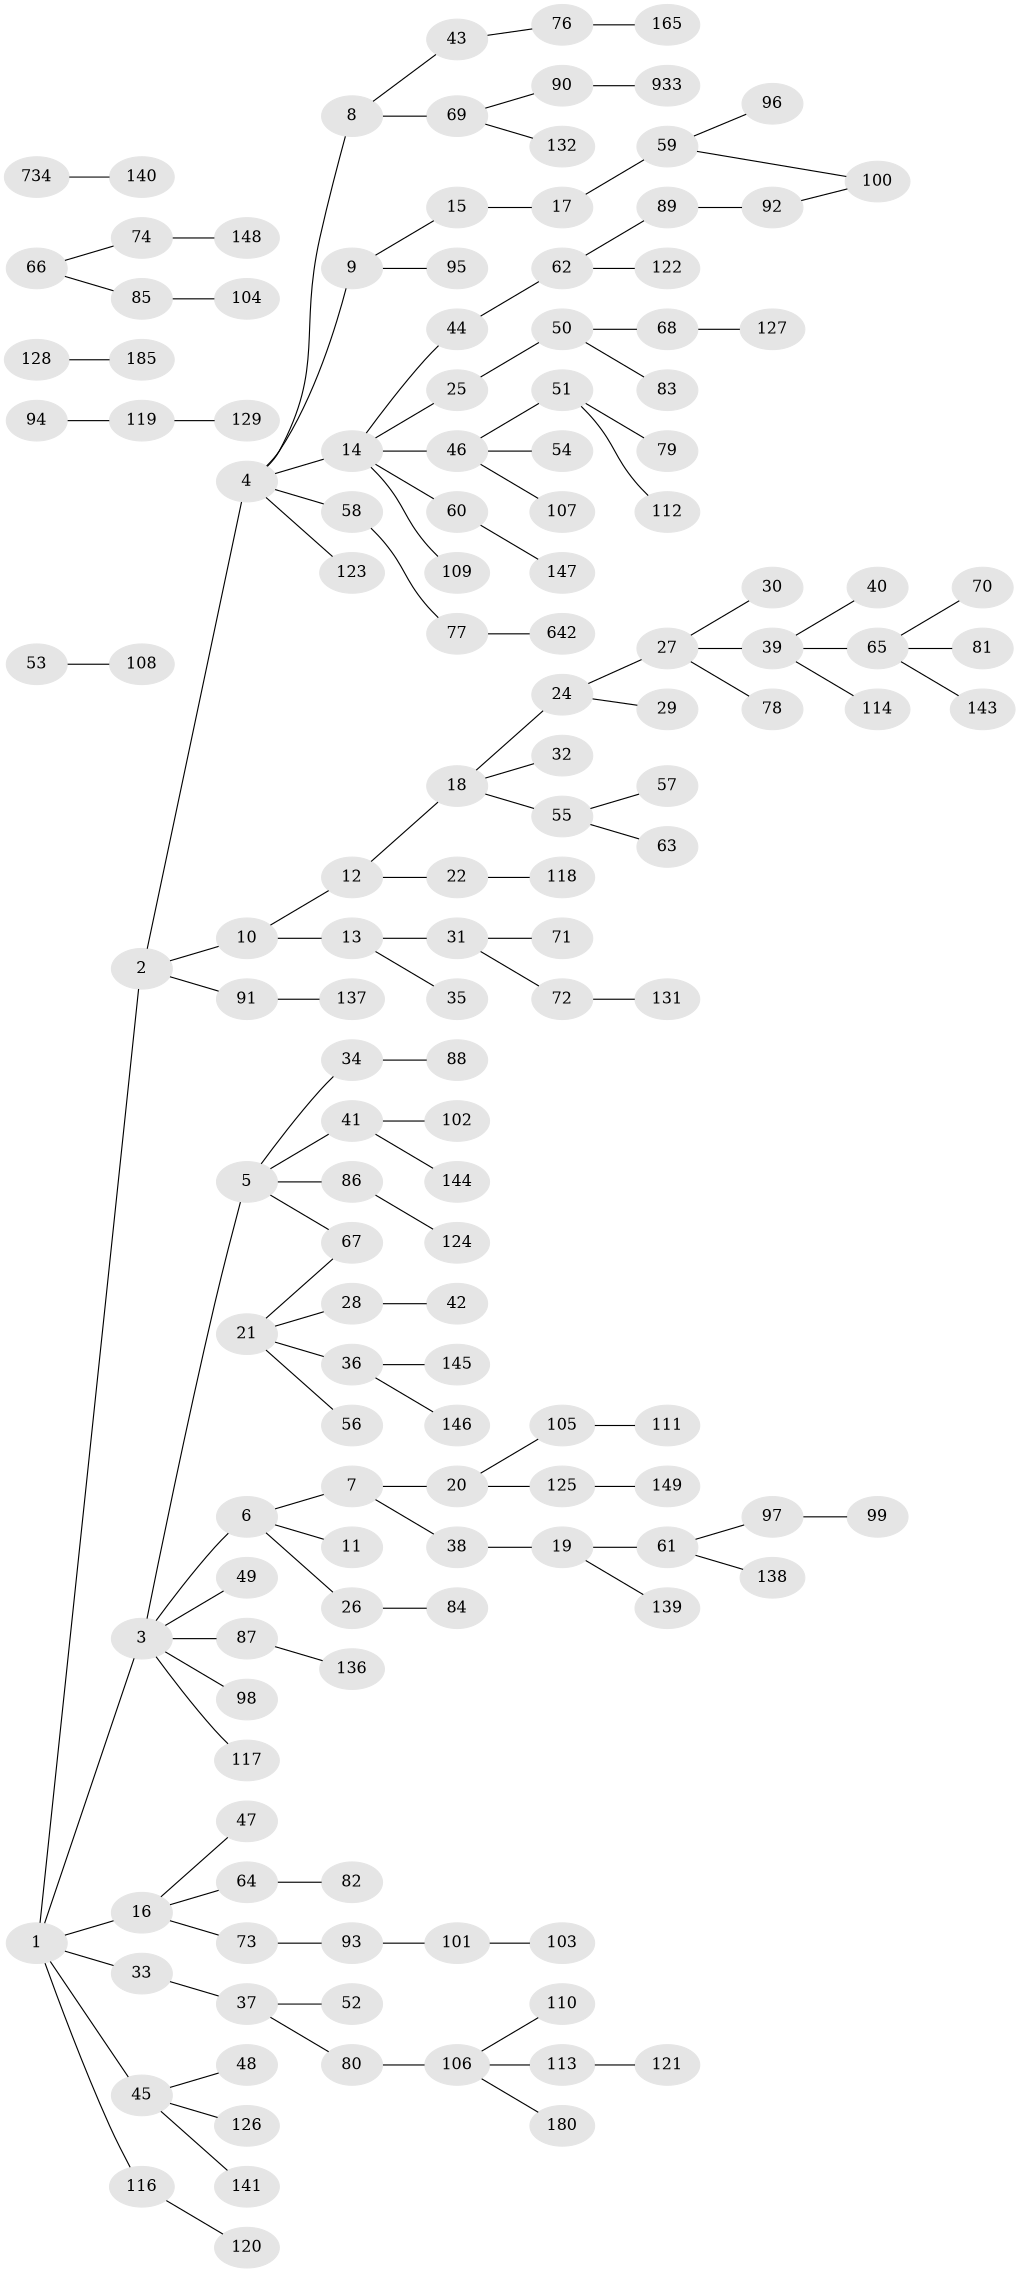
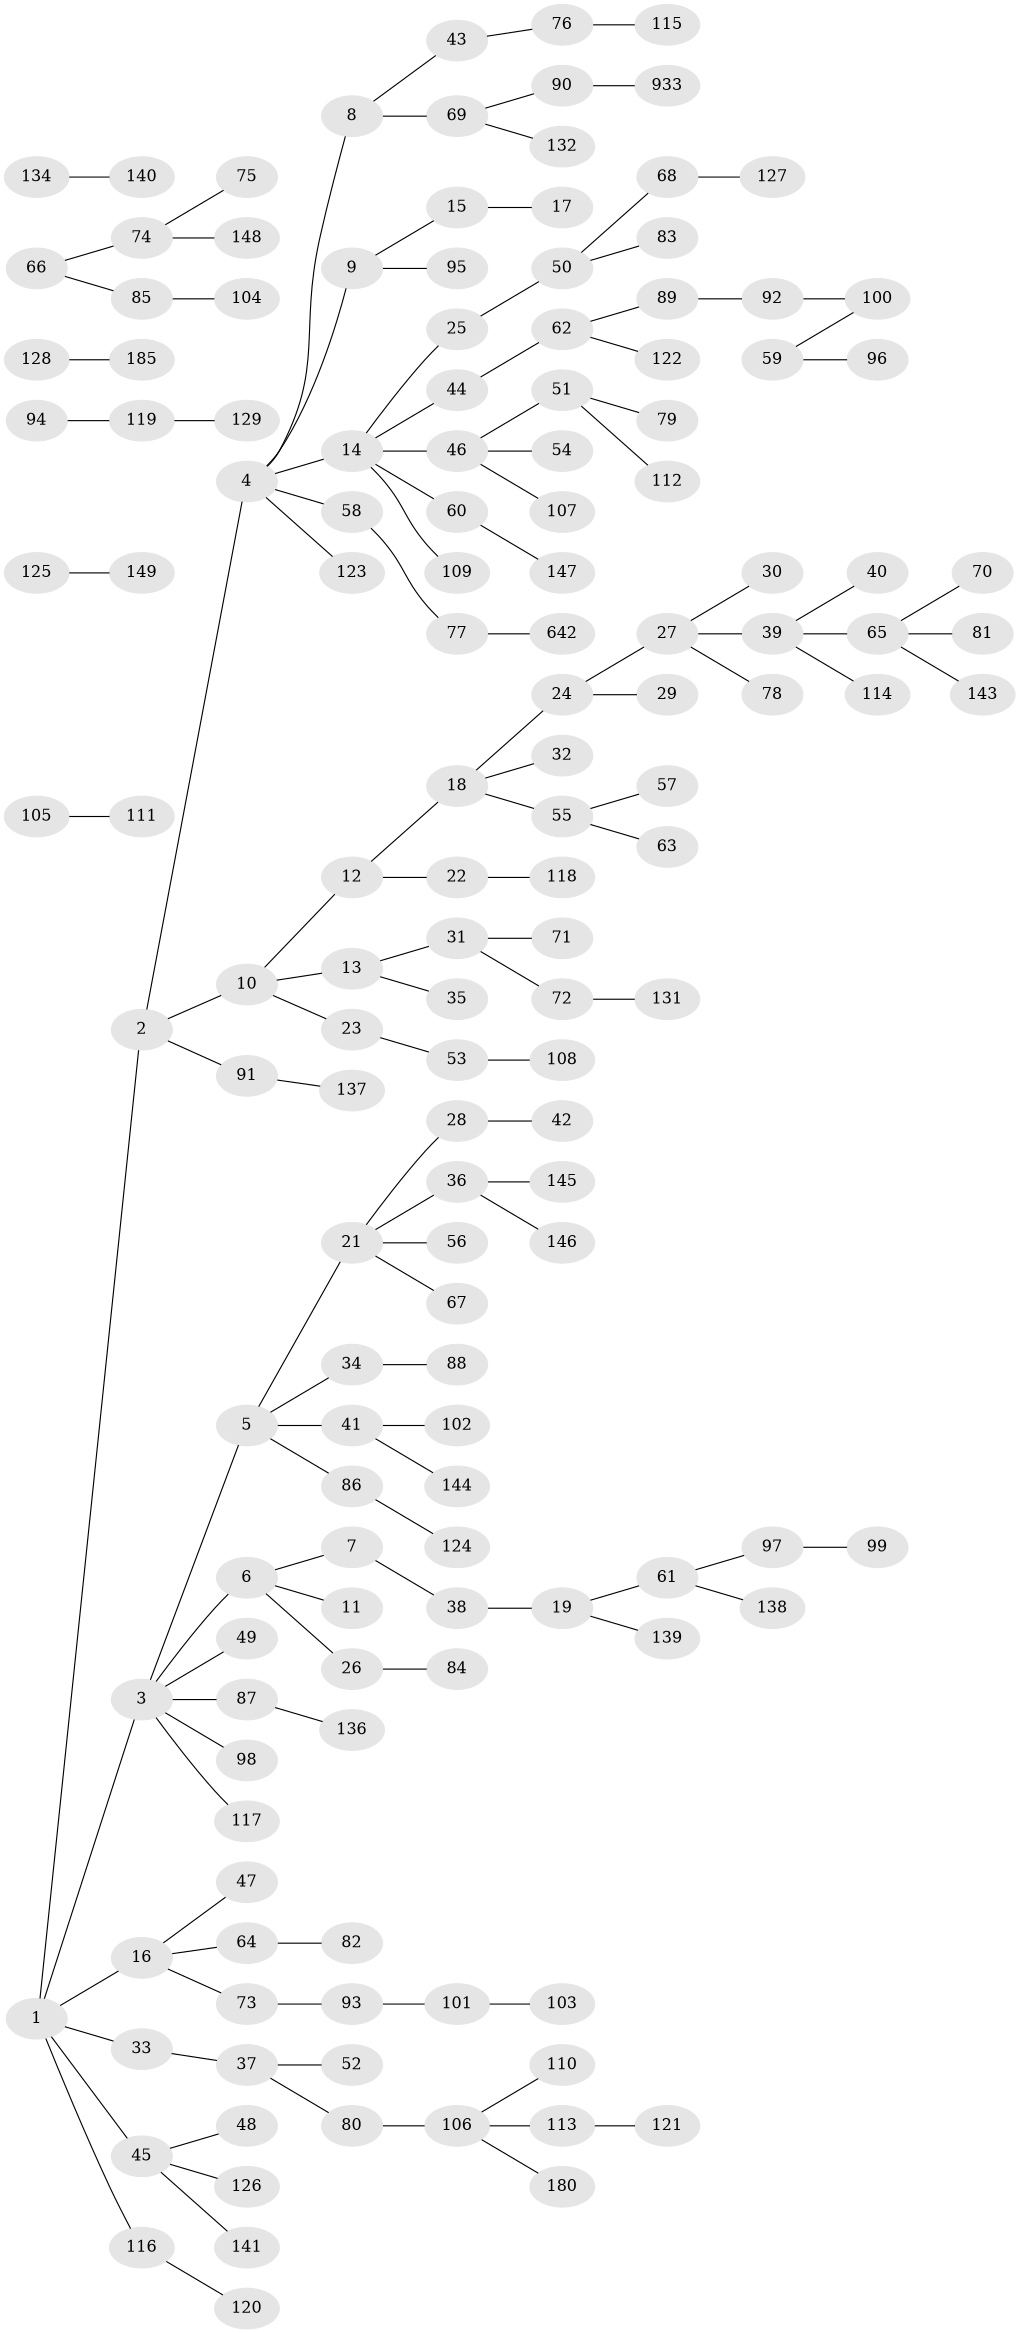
node "165": label "165" -> "115"
node "734": label "734" -> "134"
node "75": added
edge "59" -- "17": removed
node "23": added
edge "5" -- "67": now "5" -- "21"
node "20": removed
